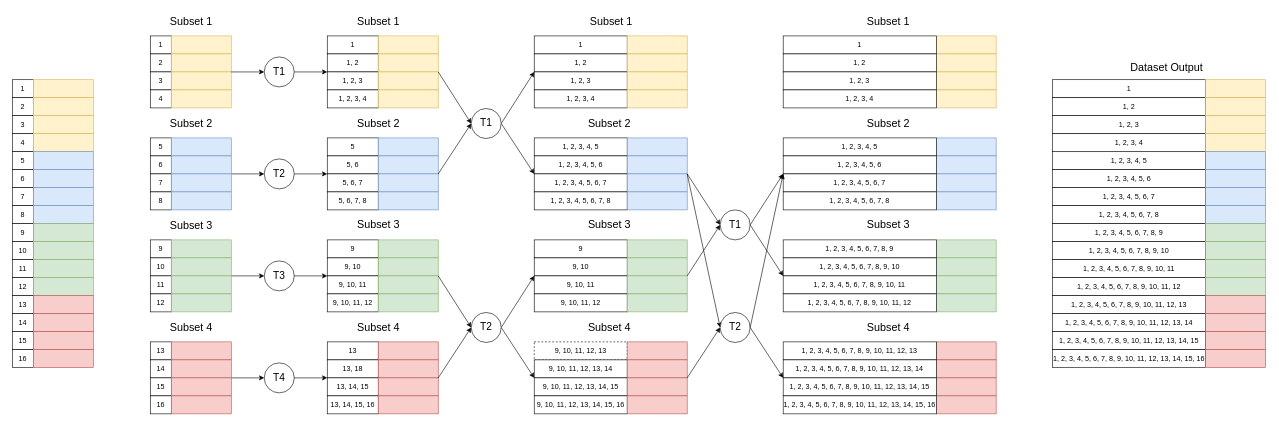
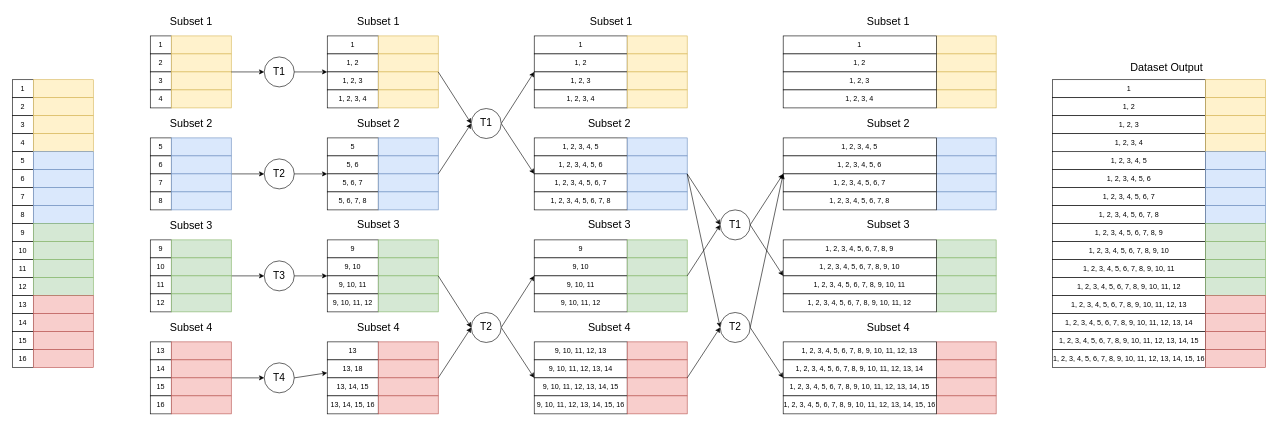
node "9, 10, 11, 12, 13": style dashed -> solid
edge "T4" -> "13, 14, 15": now "T4" -> "13, 18"
